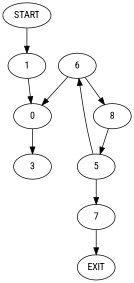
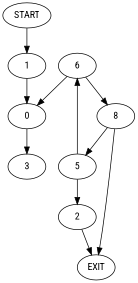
edge "8" -> "EXIT": added
node "7": label "7" -> "2"
